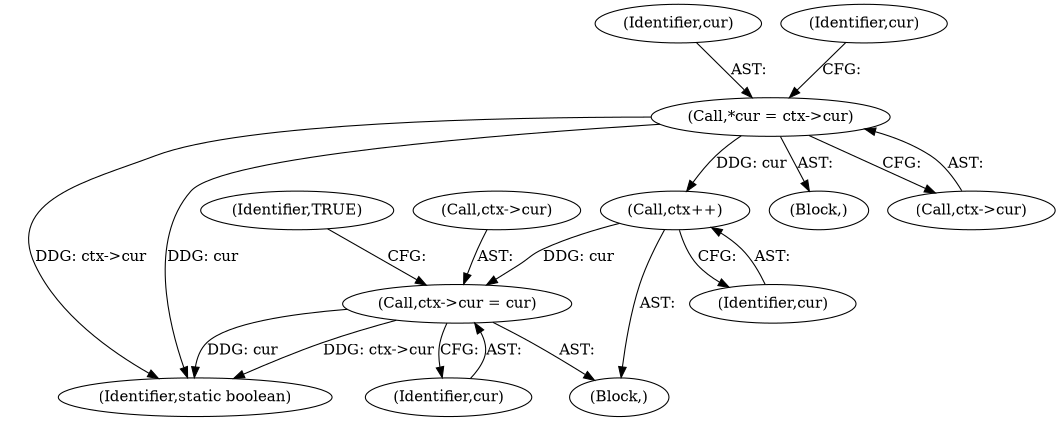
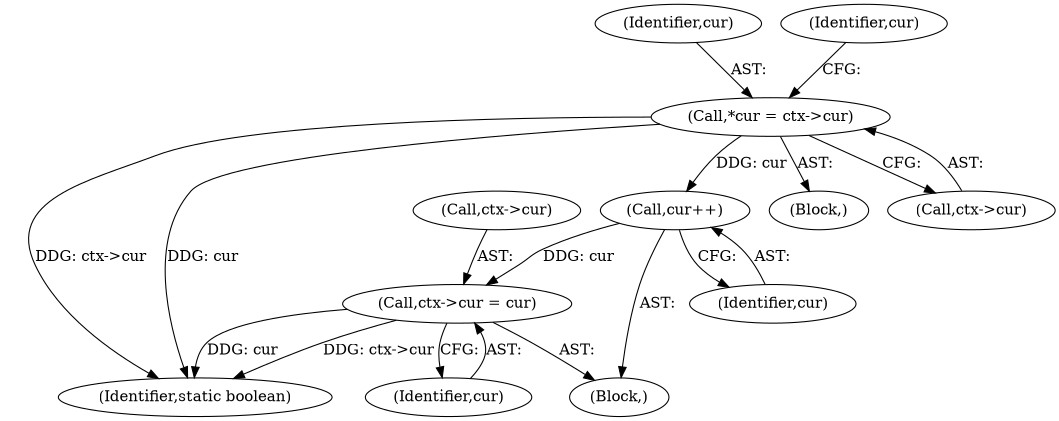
node "(Identifier,TRUE)": removed
node "(Call,ctx++)": label "(Call,ctx++)" -> "(Call,cur++)"
